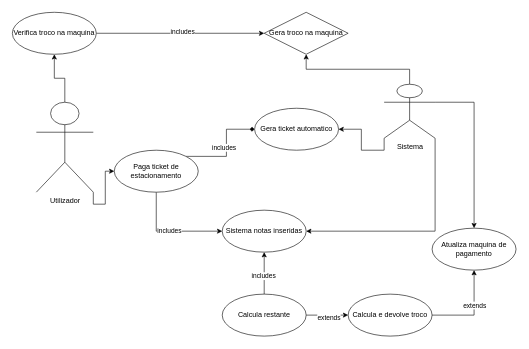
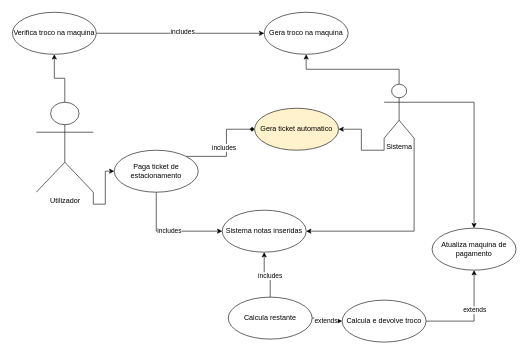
node "Gera troco na maquina": shape diamond -> ellipse
node "Sistema": size 51x54 -> 30x54
node "Gera ticket automatico": fillcolor #ffffff -> #fff2cc
node "Calcula restante": moved (264, 315) -> (270, 318)
node "Calcula e devolve troco": moved (390, 315) -> (384, 321)
